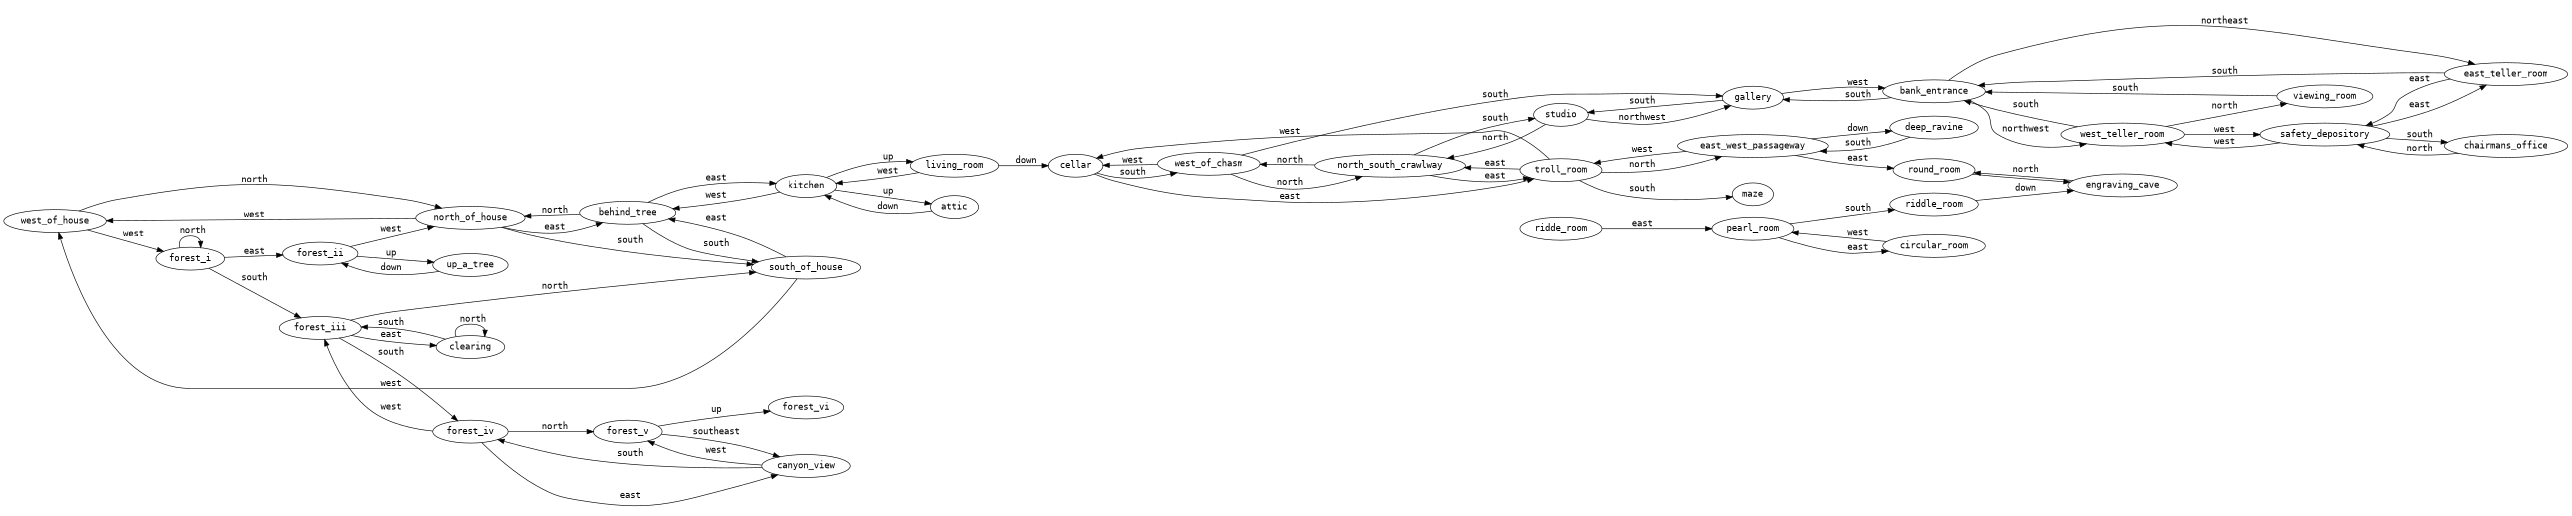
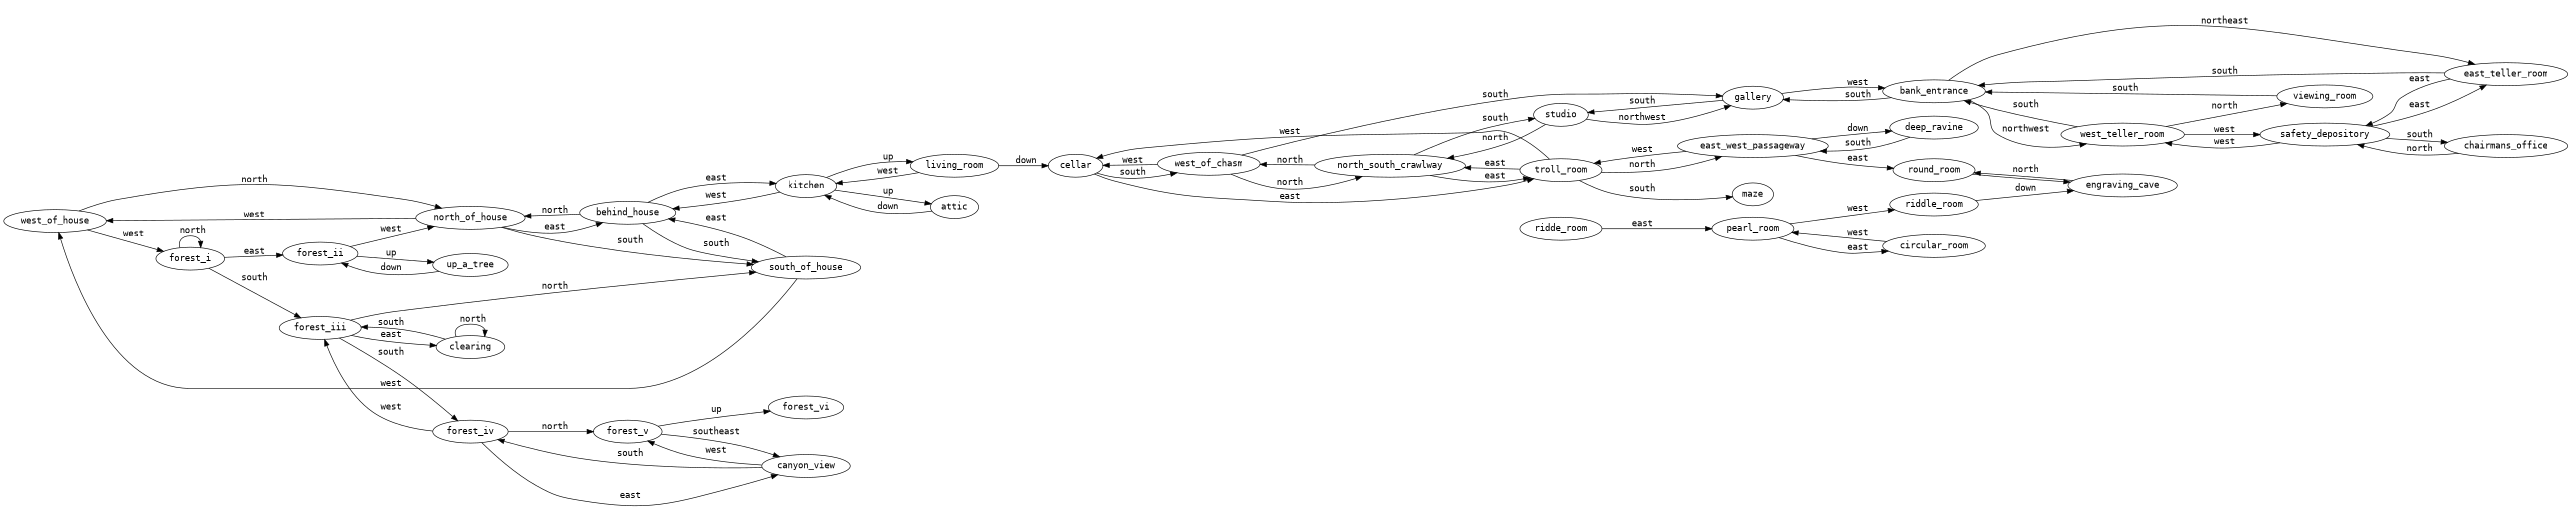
edge "pearl_room" -> "riddle_room": label " south" -> " west"
node "behind_tree": label "behind_tree" -> "behind_house"
